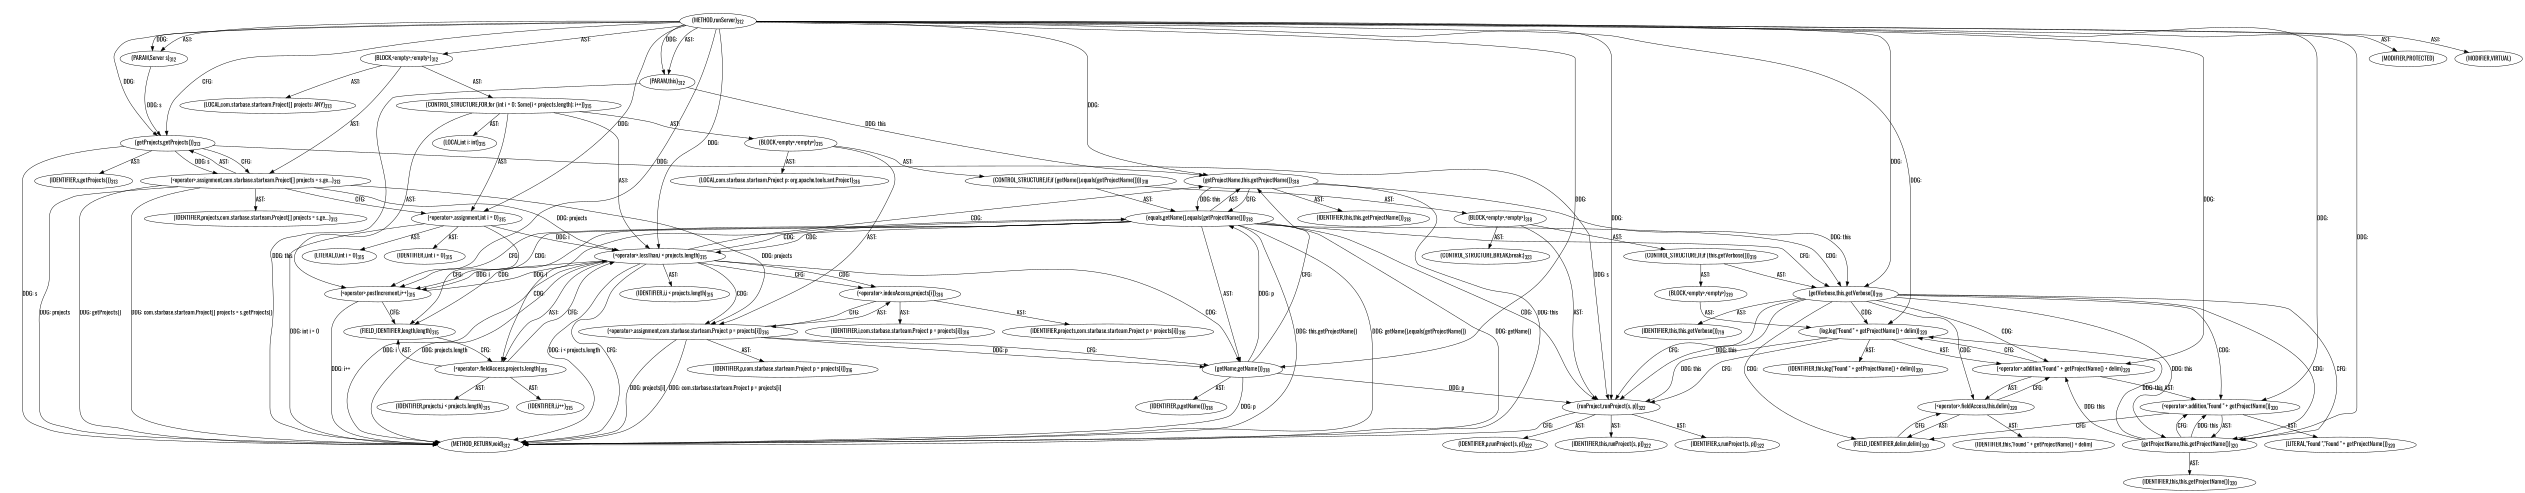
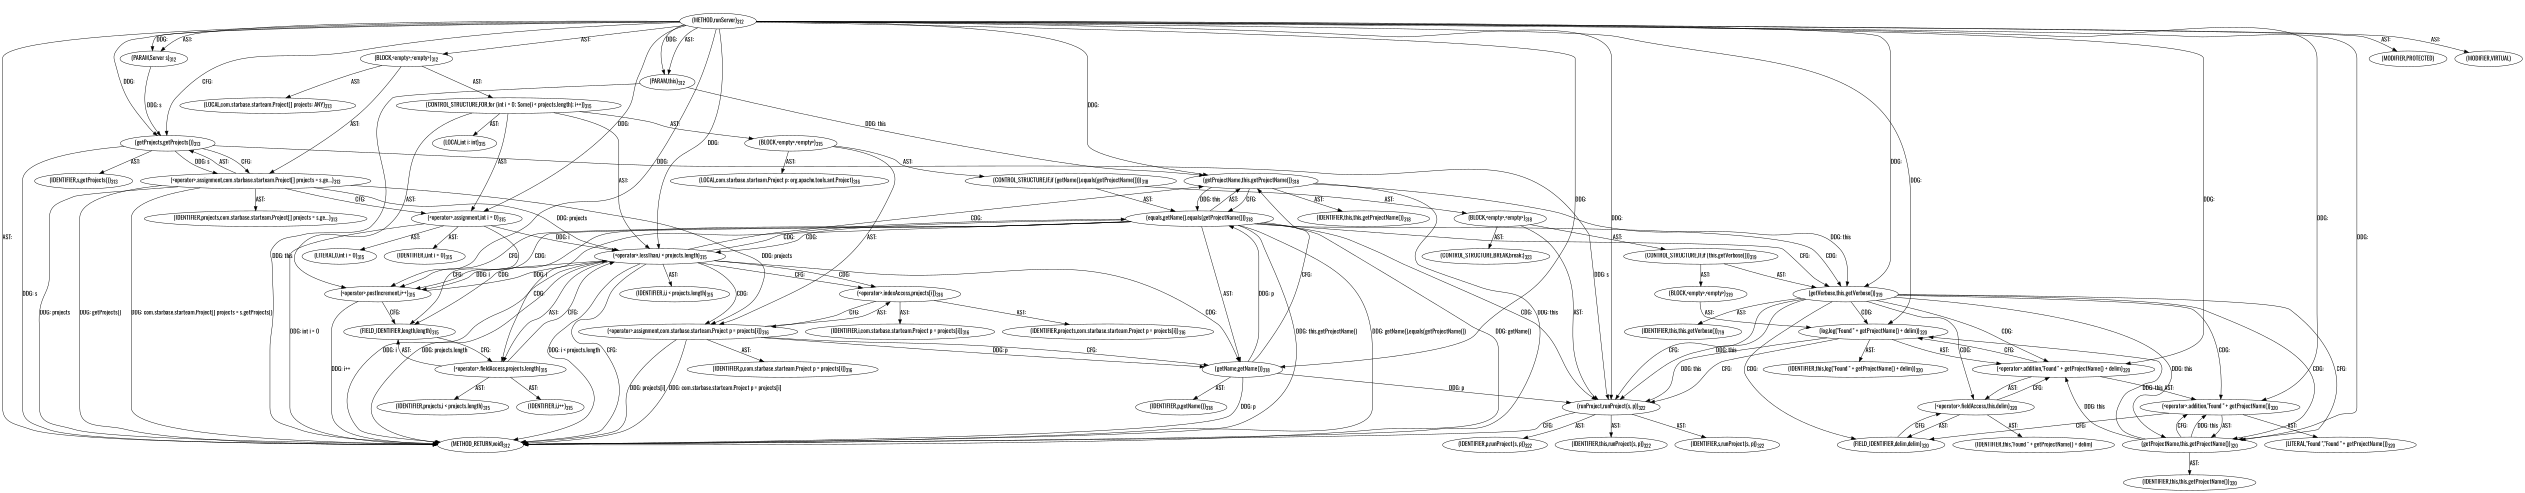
edge "(METHOD,runServer)" -> "(METHOD_RETURN,void)": added, label "AST:"
